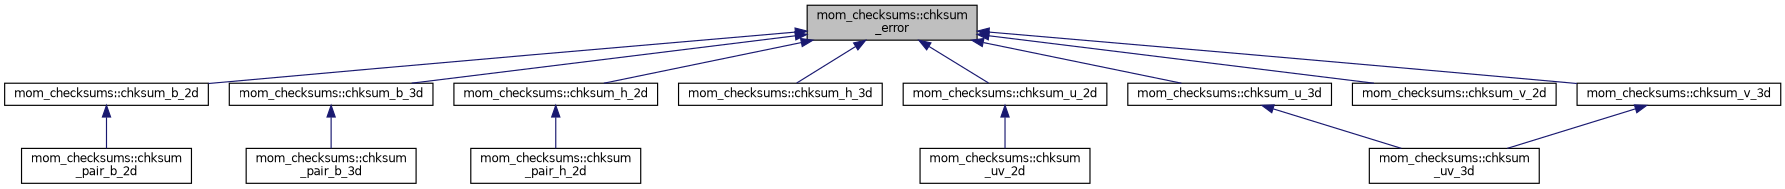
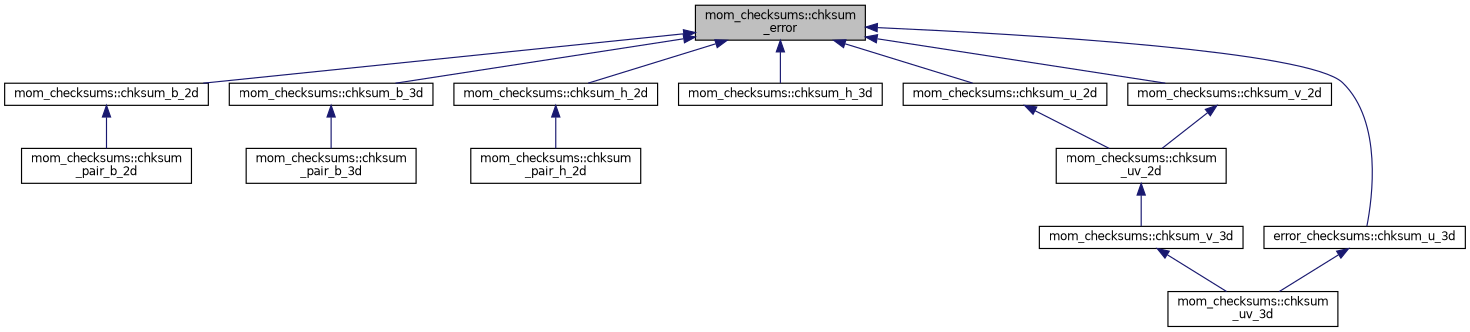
edge "mom_checksums::chksum_v_3d" -> "mom_checksums::chksum _error": now "mom_checksums::chksum_v_3d" -> "mom_checksums::chksum _uv_2d"
node "mom_checksums::chksum_u_3d": label "mom_checksums::chksum_u_3d" -> "error_checksums::chksum_u_3d"
edge "mom_checksums::chksum _uv_2d" -> "mom_checksums::chksum_v_2d": added
